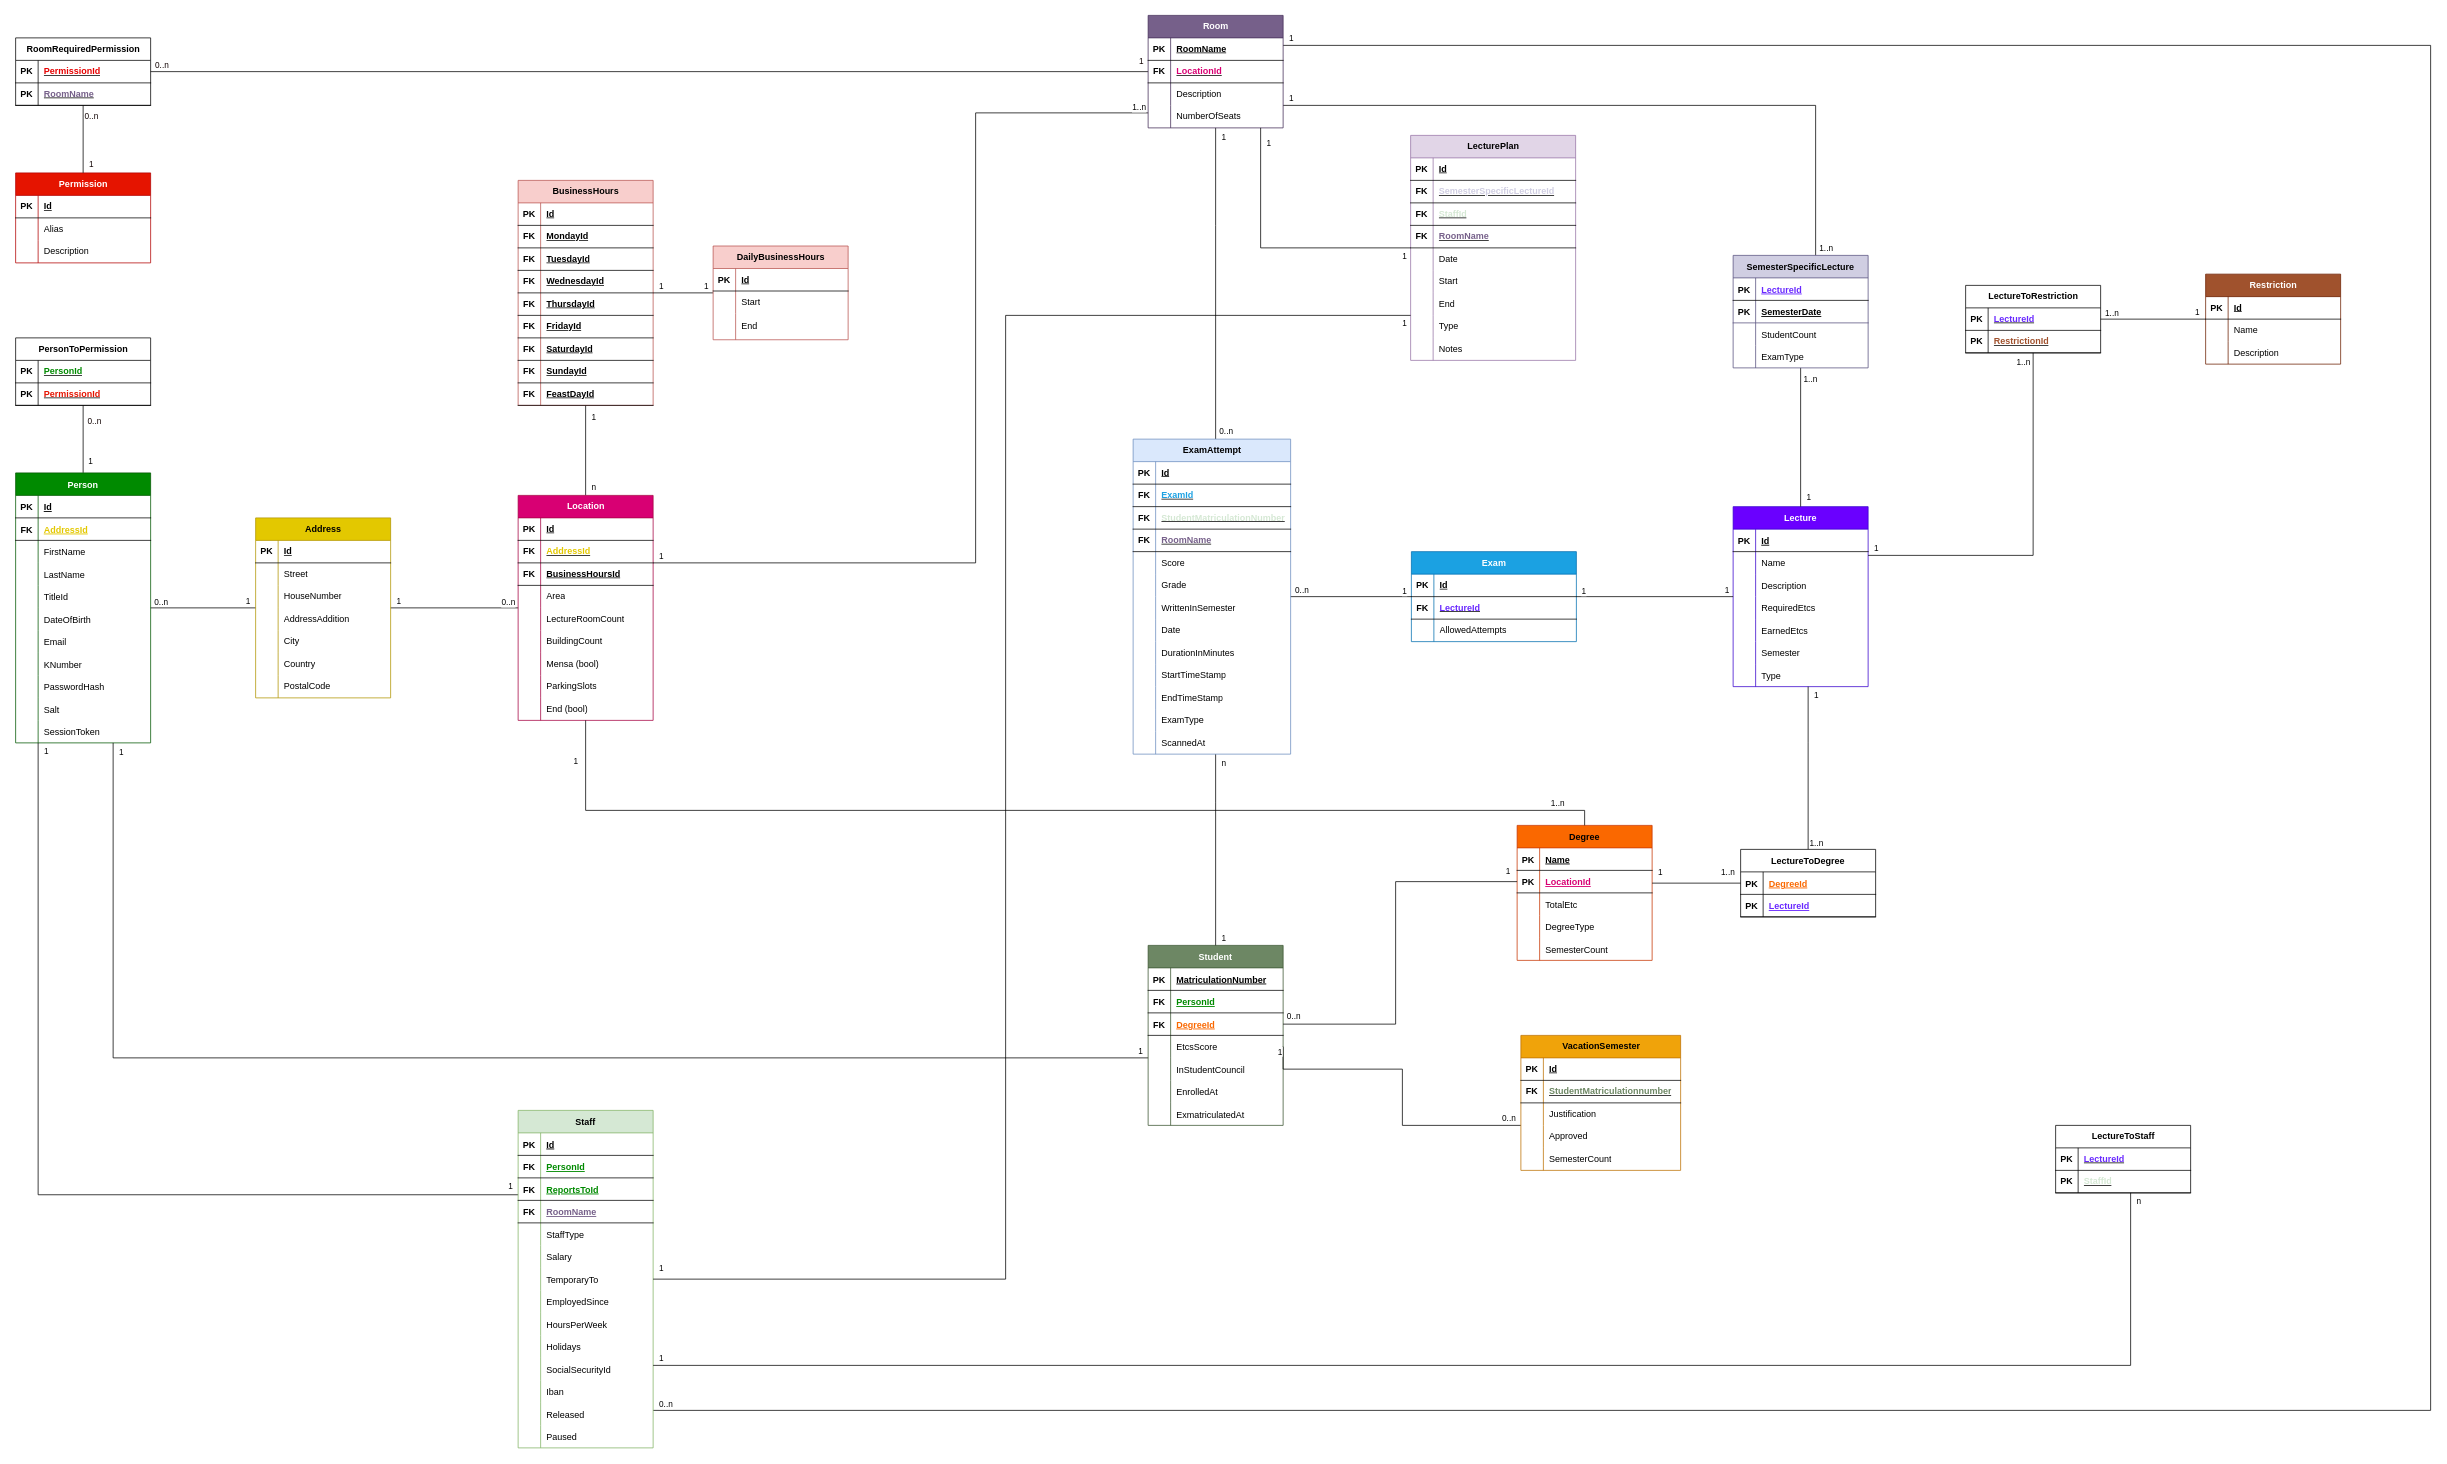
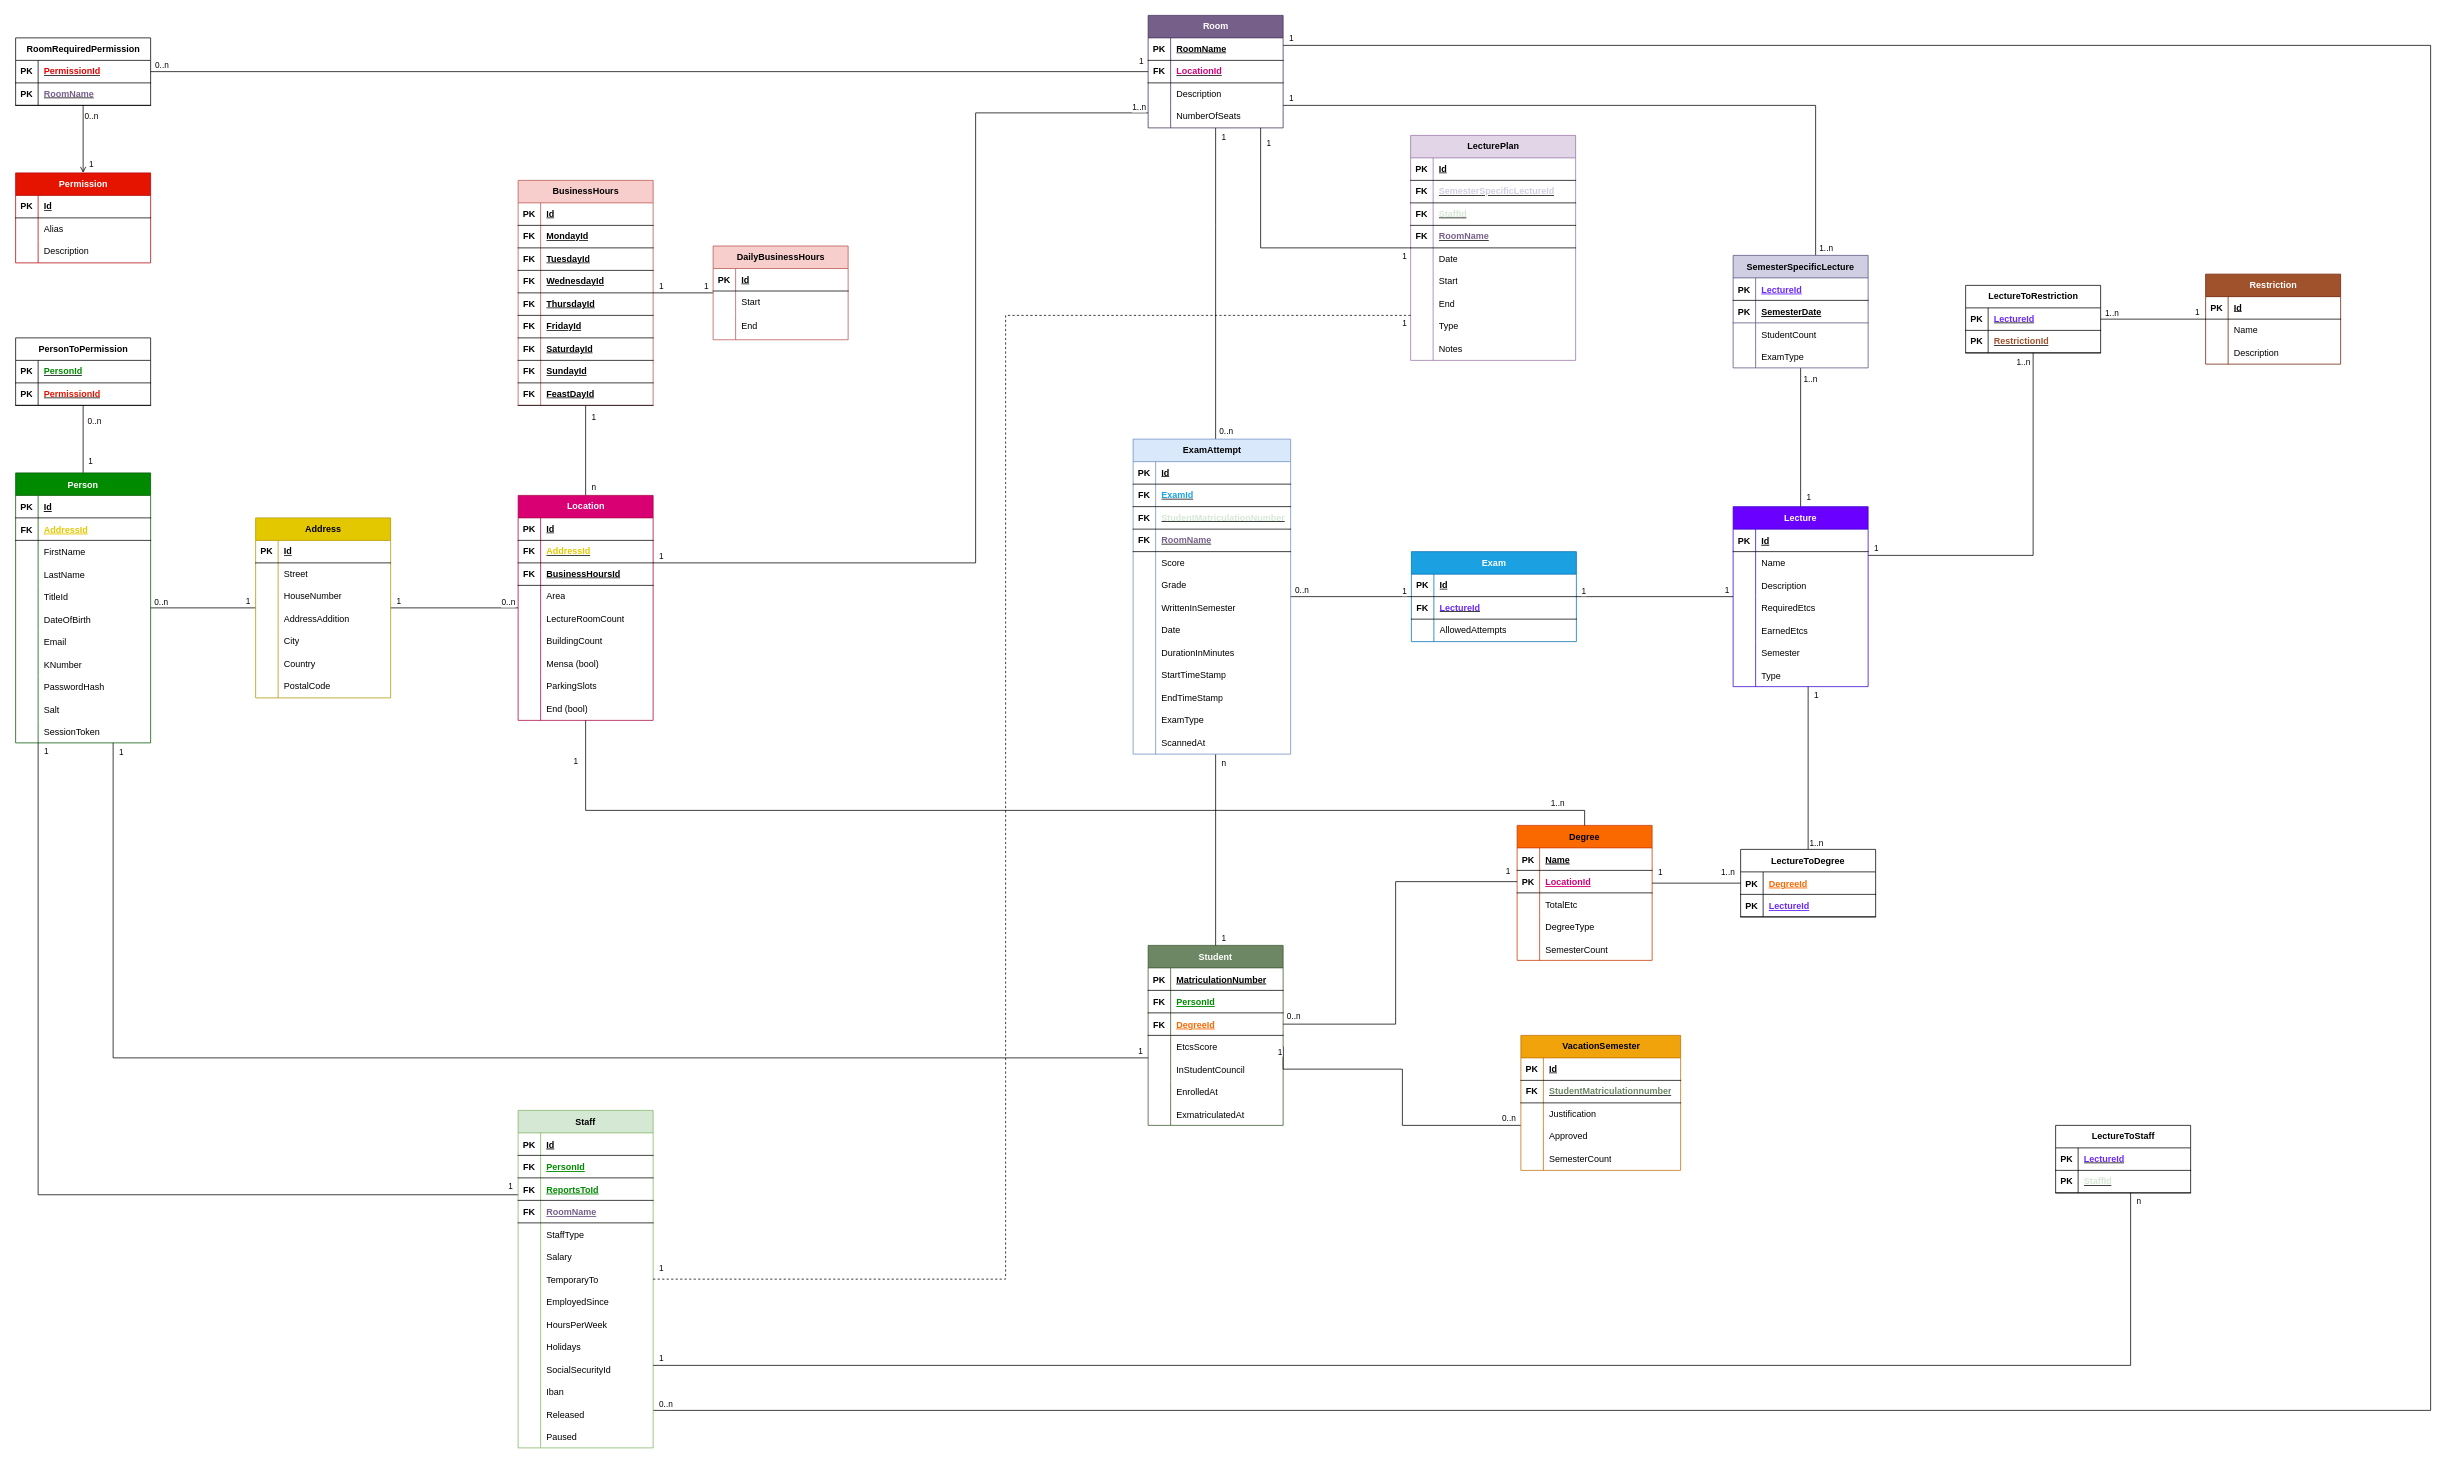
edge "RoomRequiredPermission" -- "Permission": arrowhead none -> open
edge "LecturePlan" -- "Staff": style solid -> dashed
